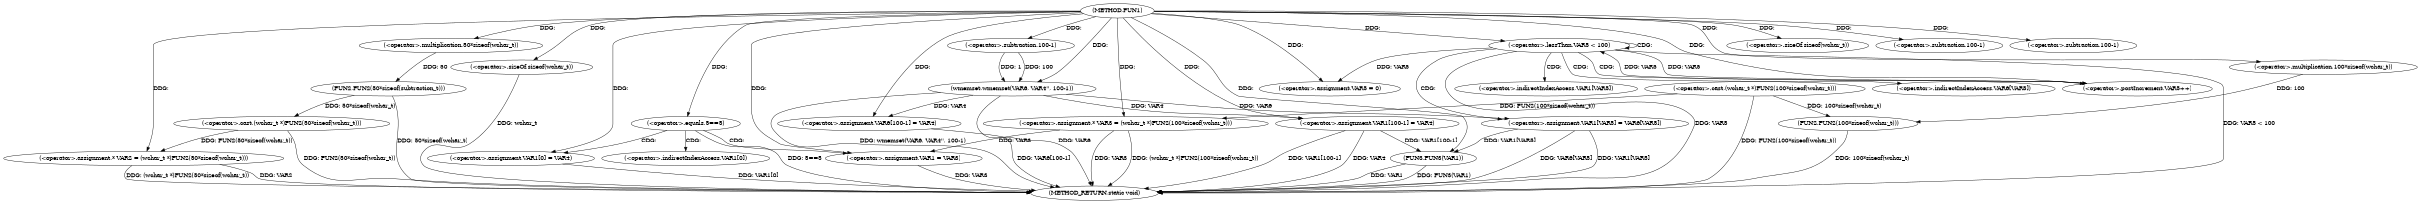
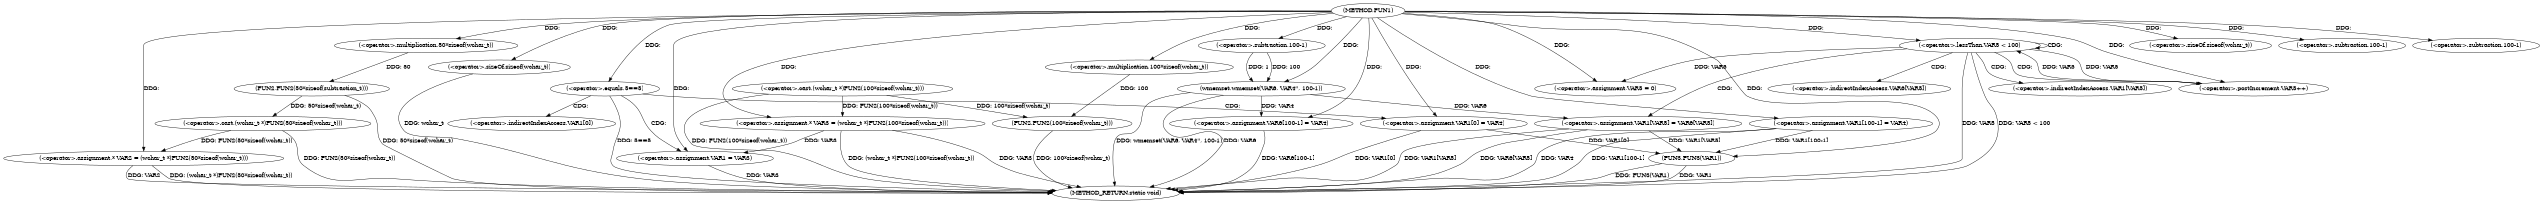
edge "(wmemset,wmemset(VAR6, VAR4'', 100-1))" -> "(<operator>.assignment,VAR1[100-1] = VAR4)": removed, label "DDG: VAR4"
edge "(<operator>.assignment,VAR1[0] = VAR4)" -> "(FUN3,FUN3(VAR1))": added, label "DDG: VAR1[0]"
